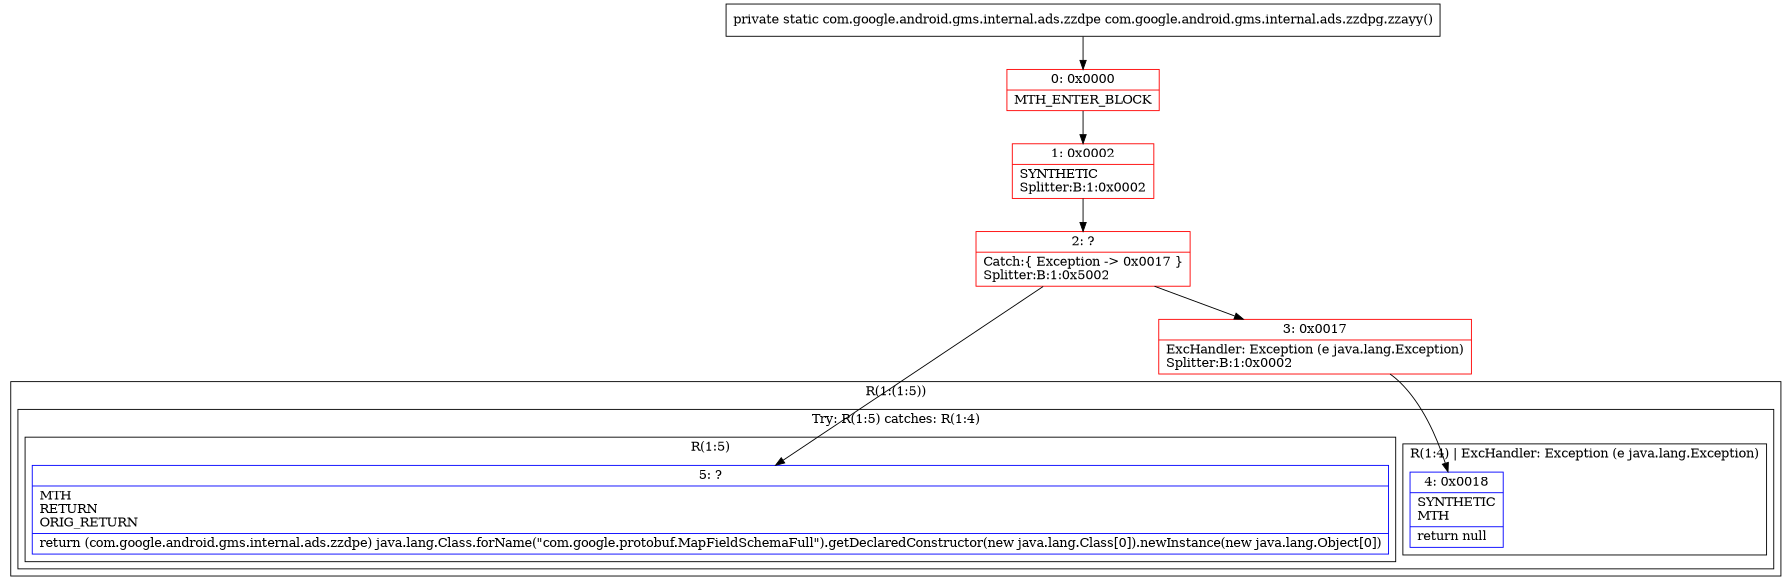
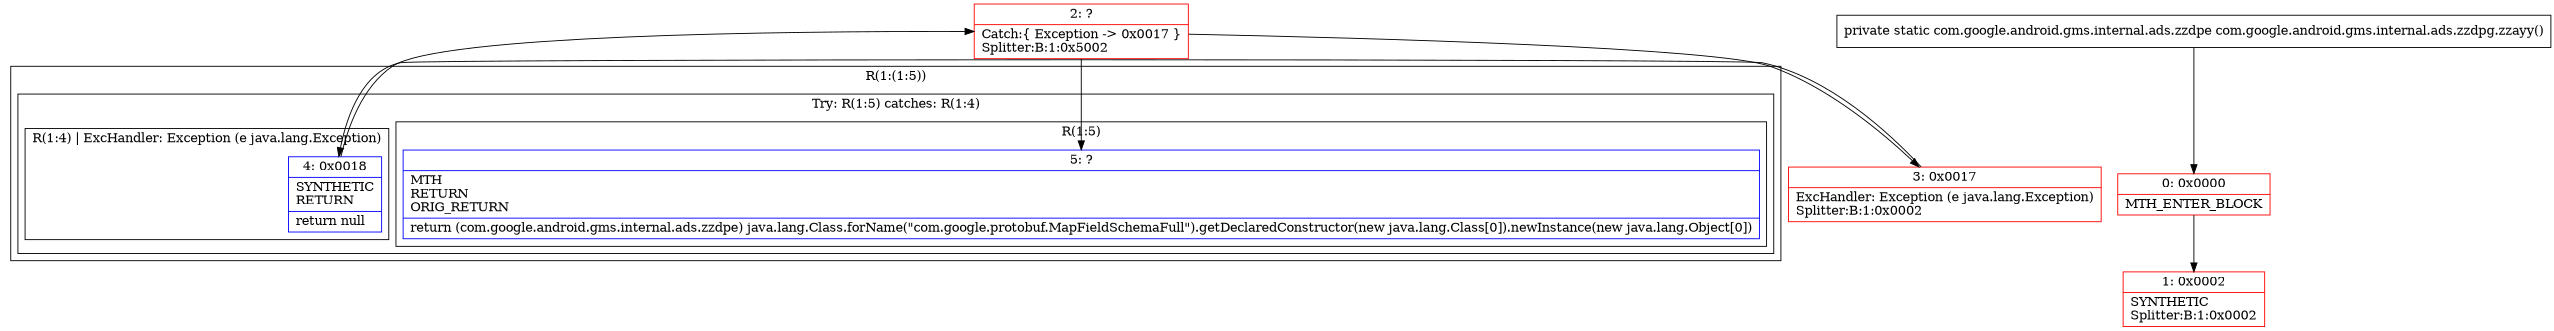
edge "1: 0x0002" -> "2: ?": now "4: 0x0018" -> "2: ?"
node "4: 0x0018": text "MTH" -> "RETURN"
